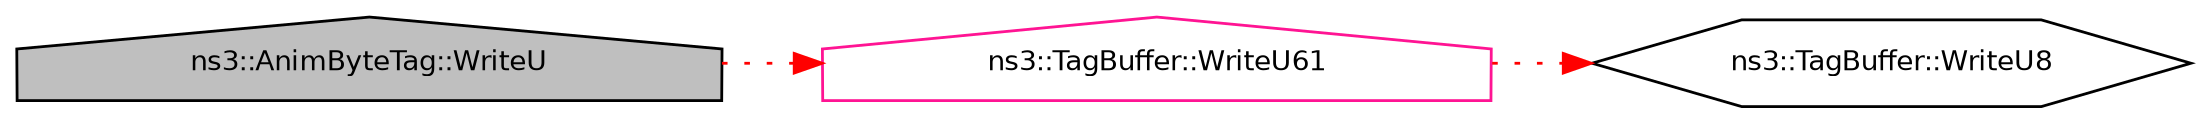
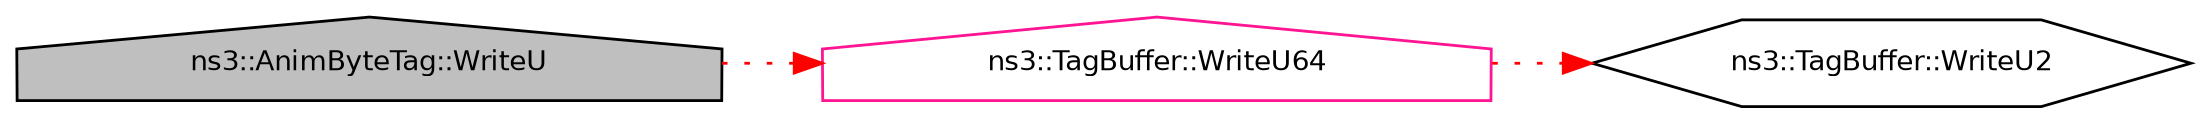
node "ns3::TagBuffer::WriteU61": label "ns3::TagBuffer::WriteU61" -> "ns3::TagBuffer::WriteU64"
node "ns3::TagBuffer::WriteU8": label "ns3::TagBuffer::WriteU8" -> "ns3::TagBuffer::WriteU2"
